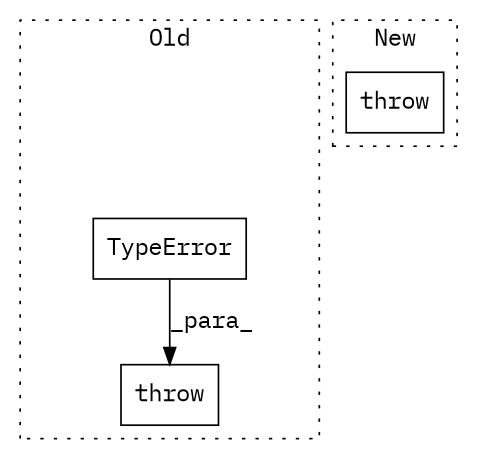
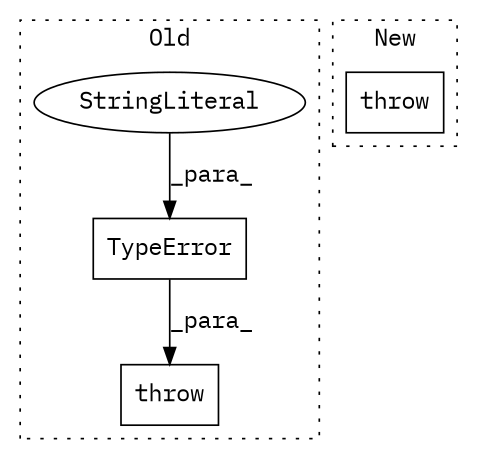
node "StringLiteral": added
